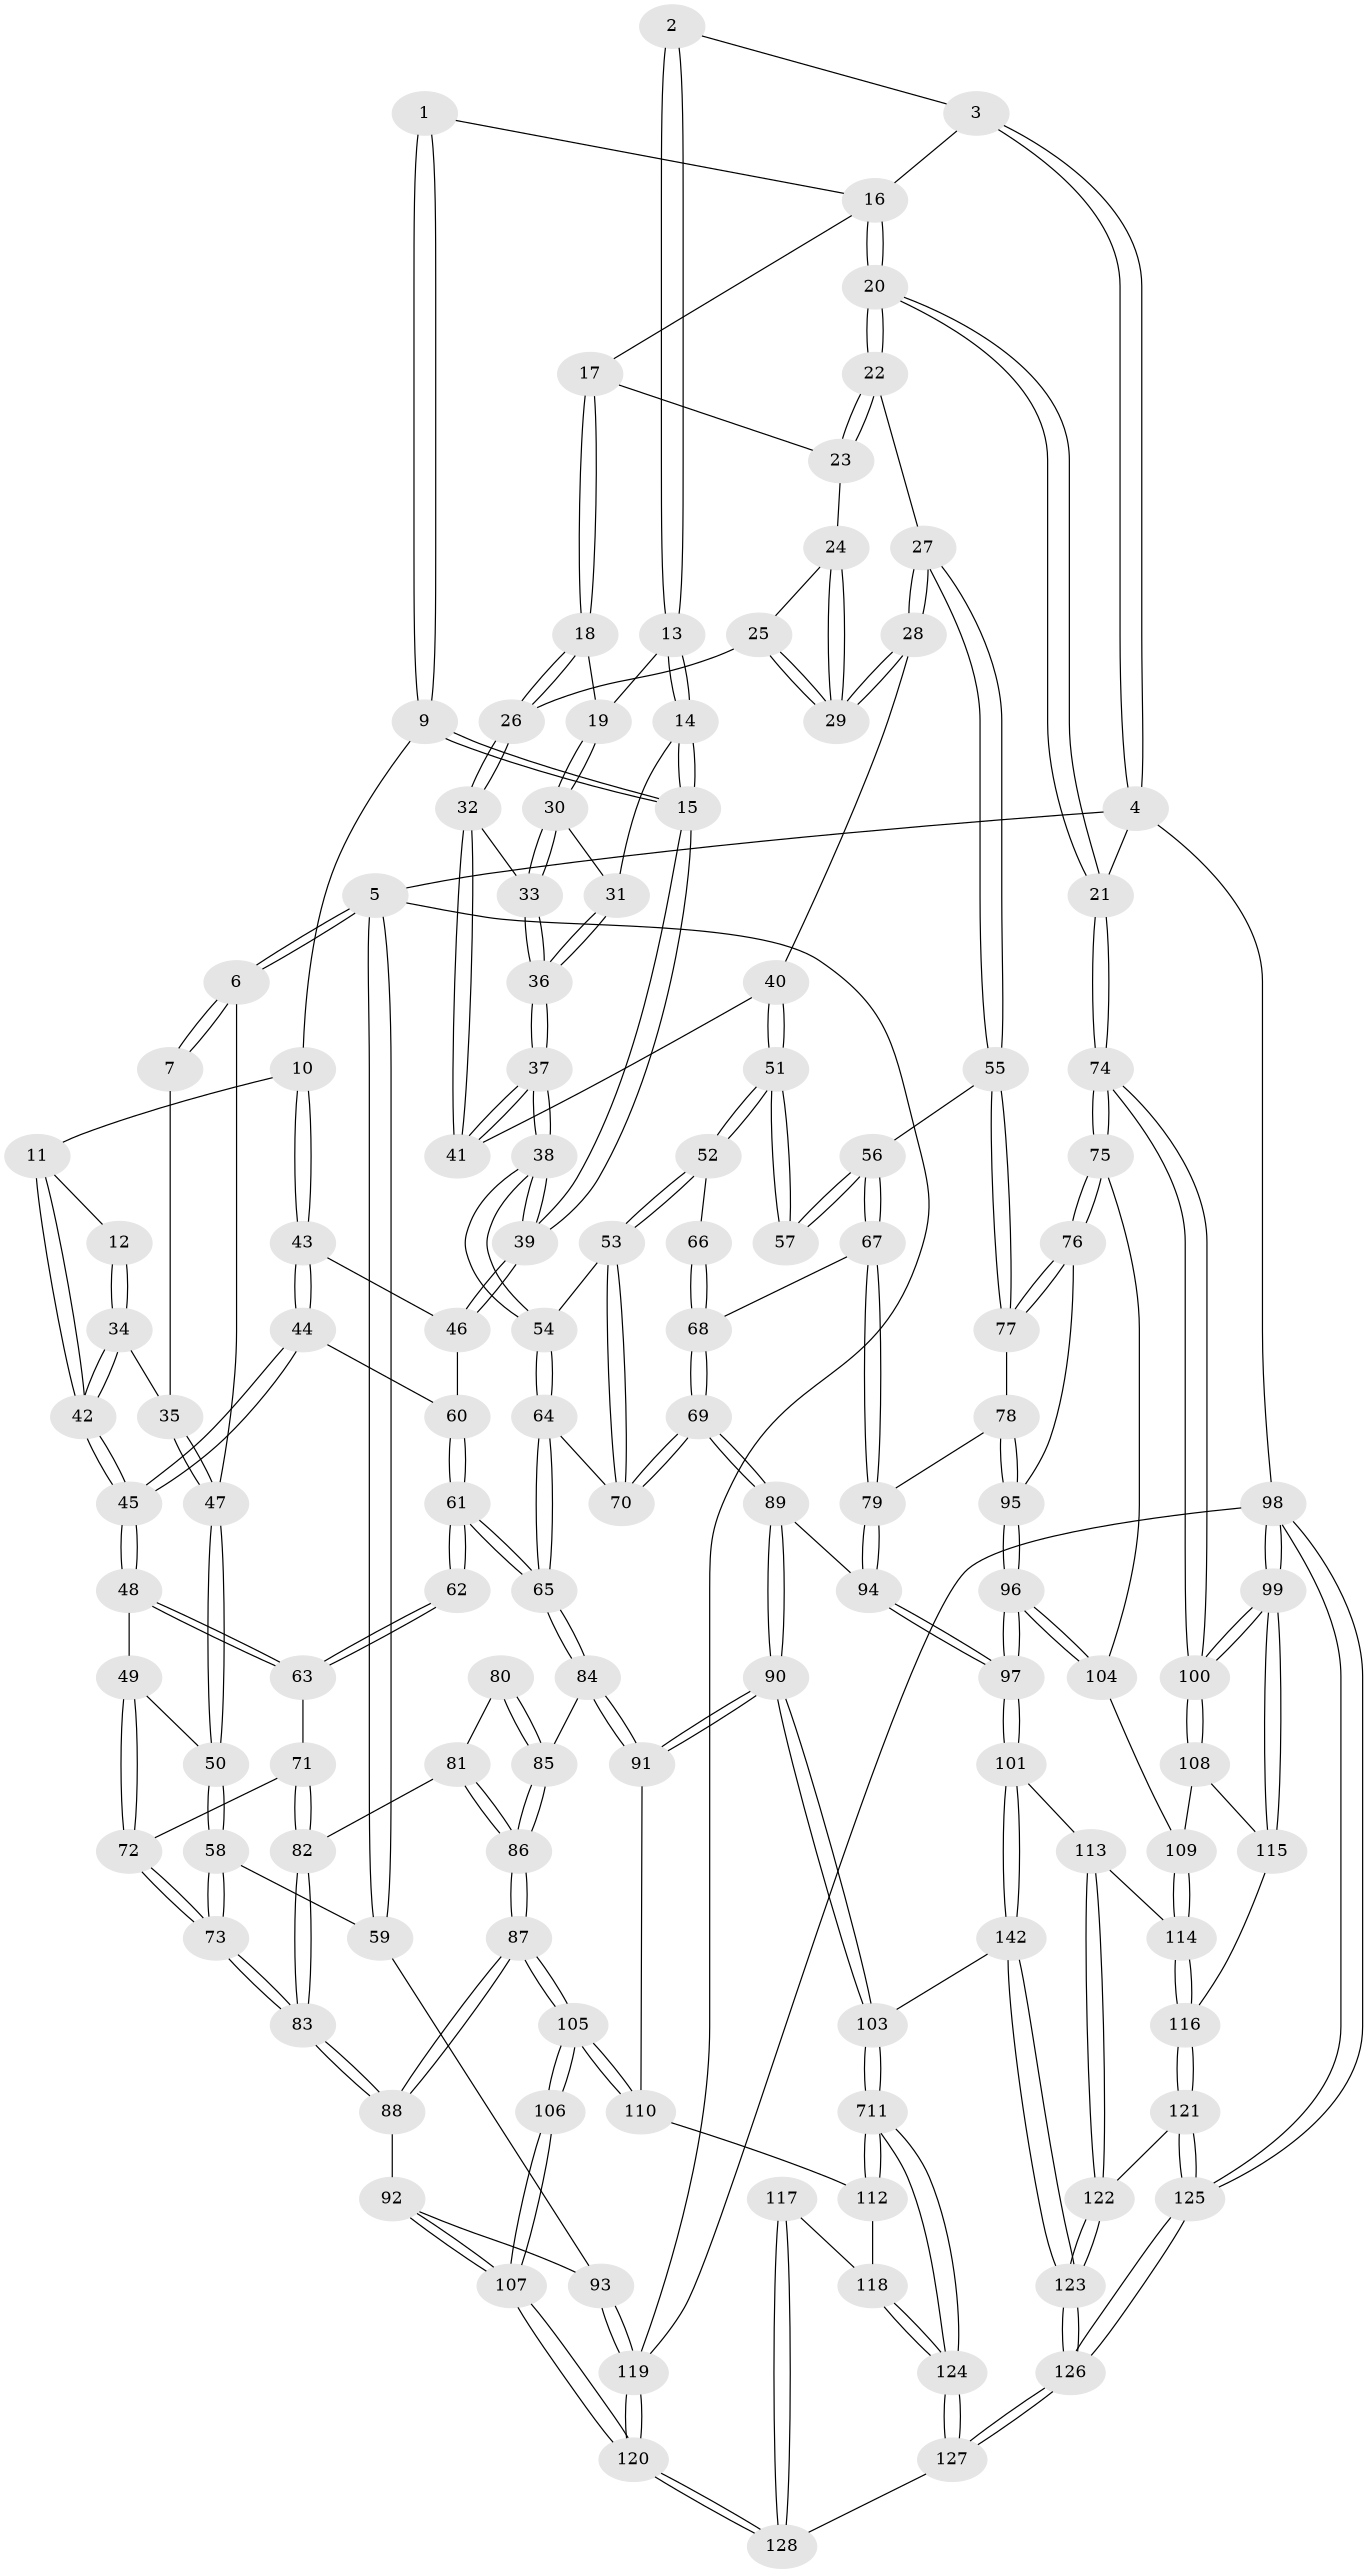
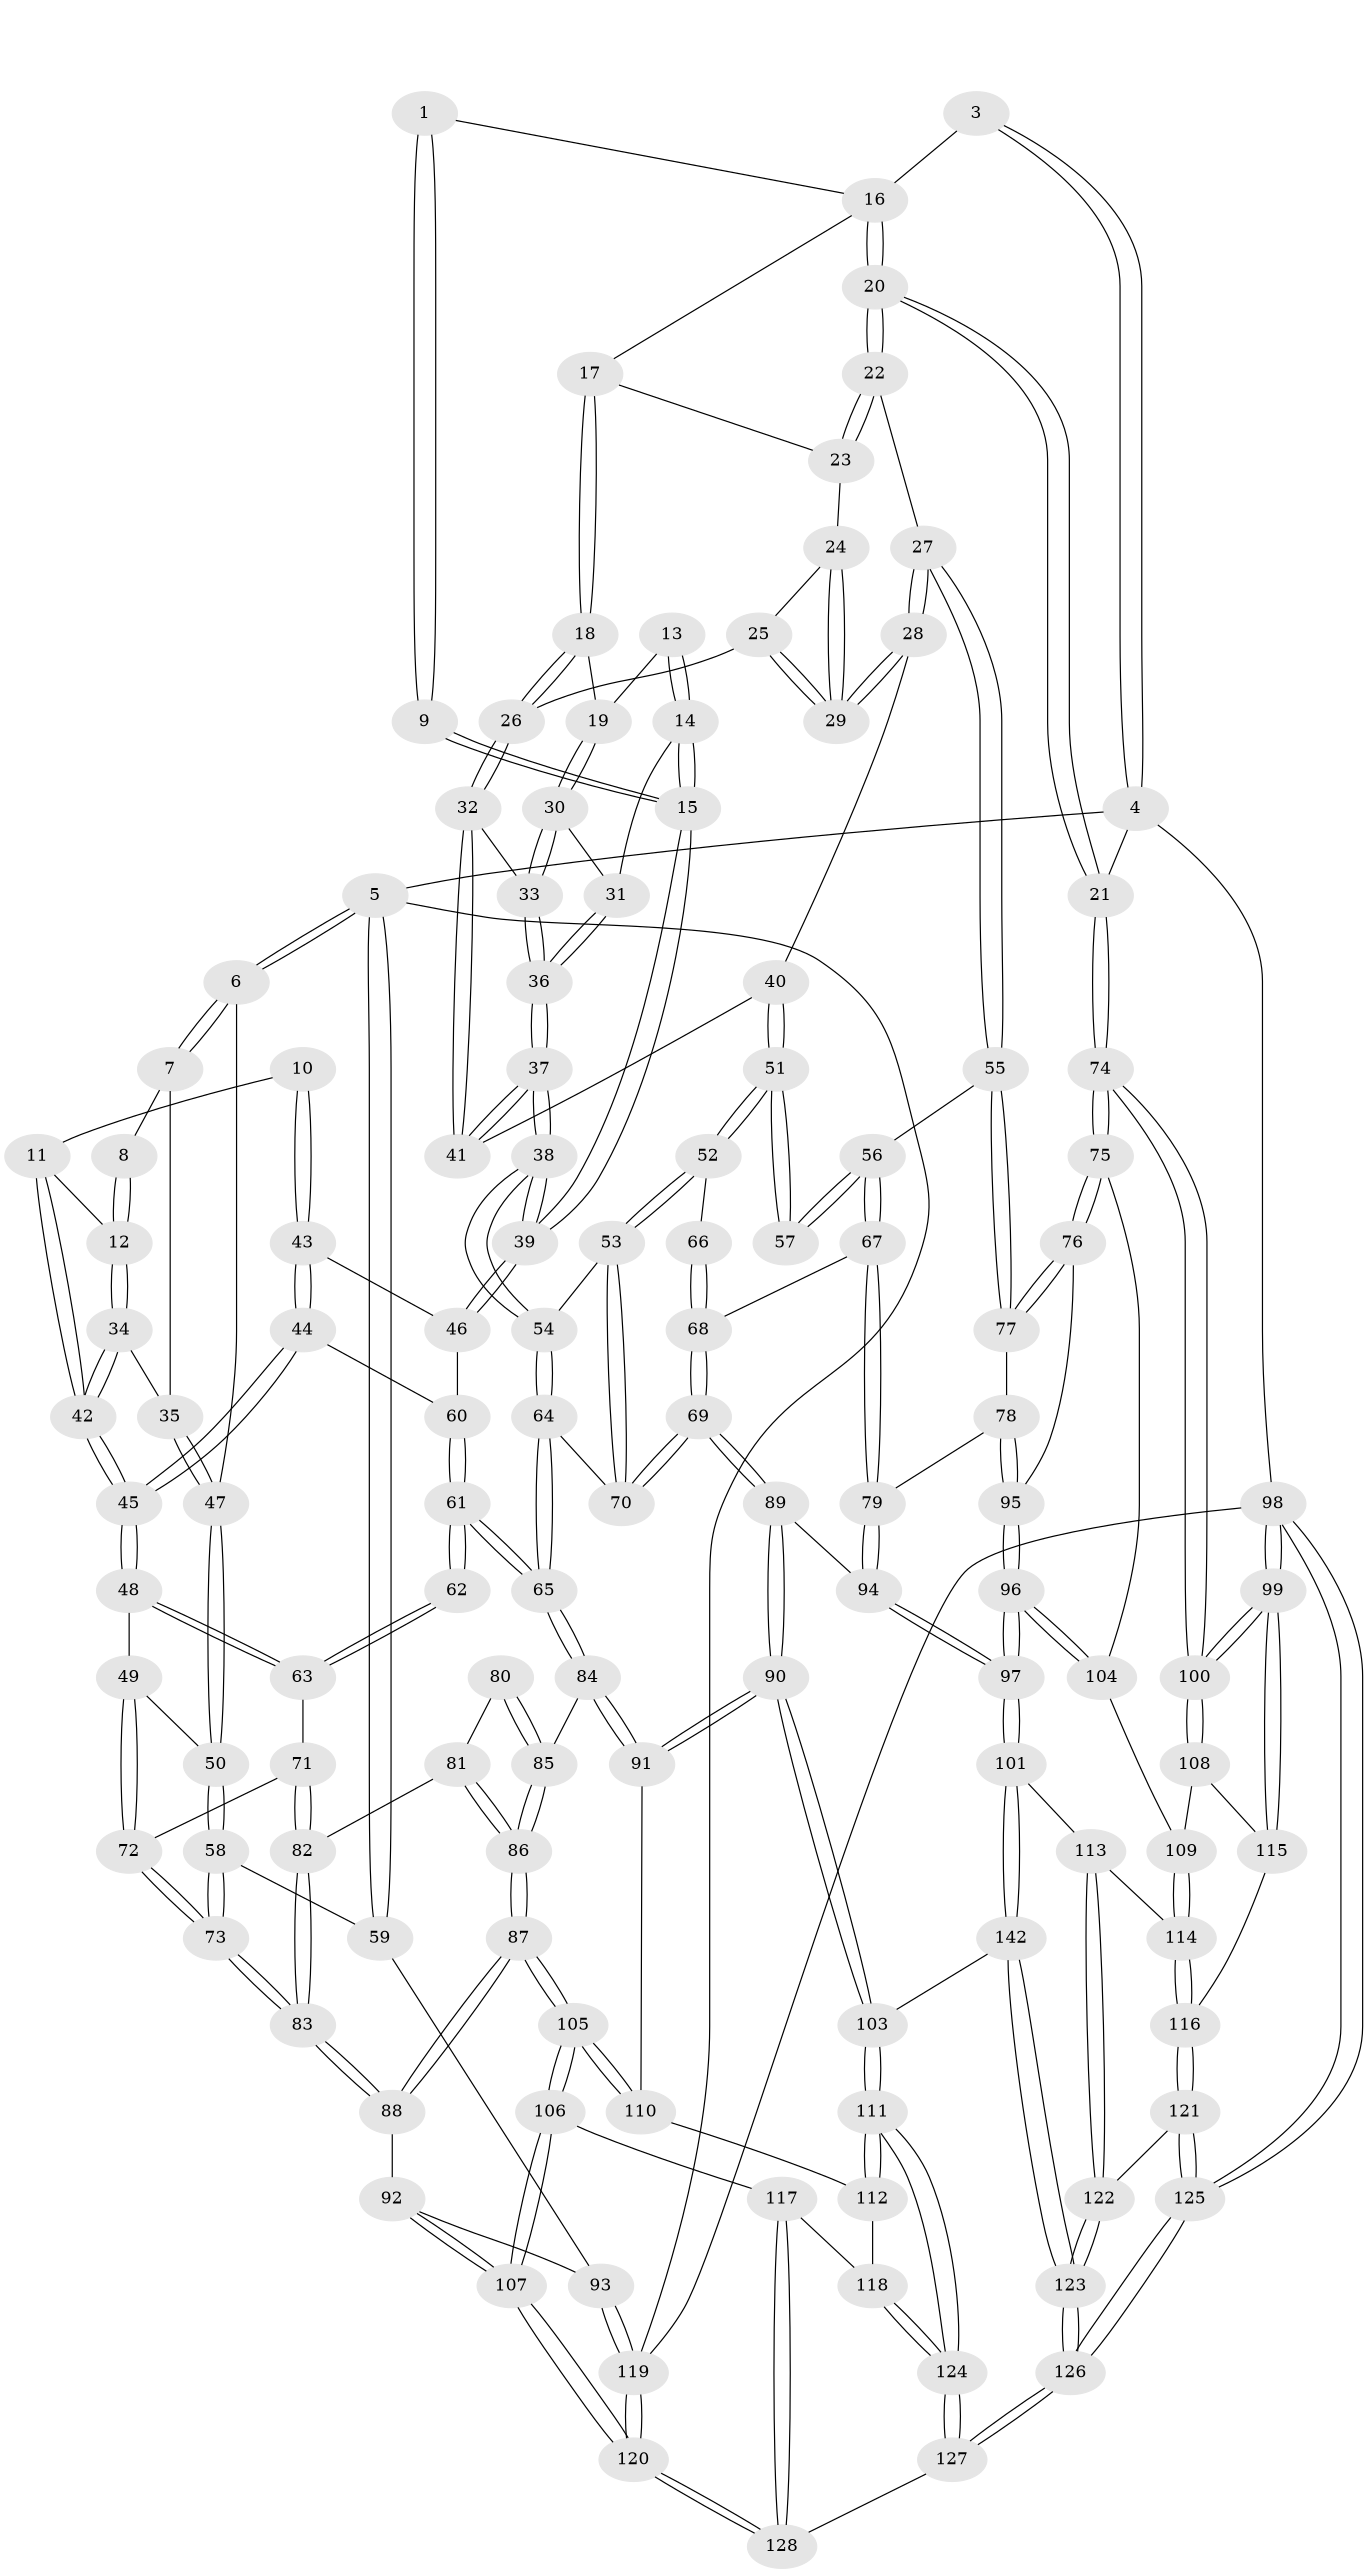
node "2": removed
edge "9" -- "10": removed
node "8": added
node "711": label "711" -> "111"
edge "106" -- "117": added
